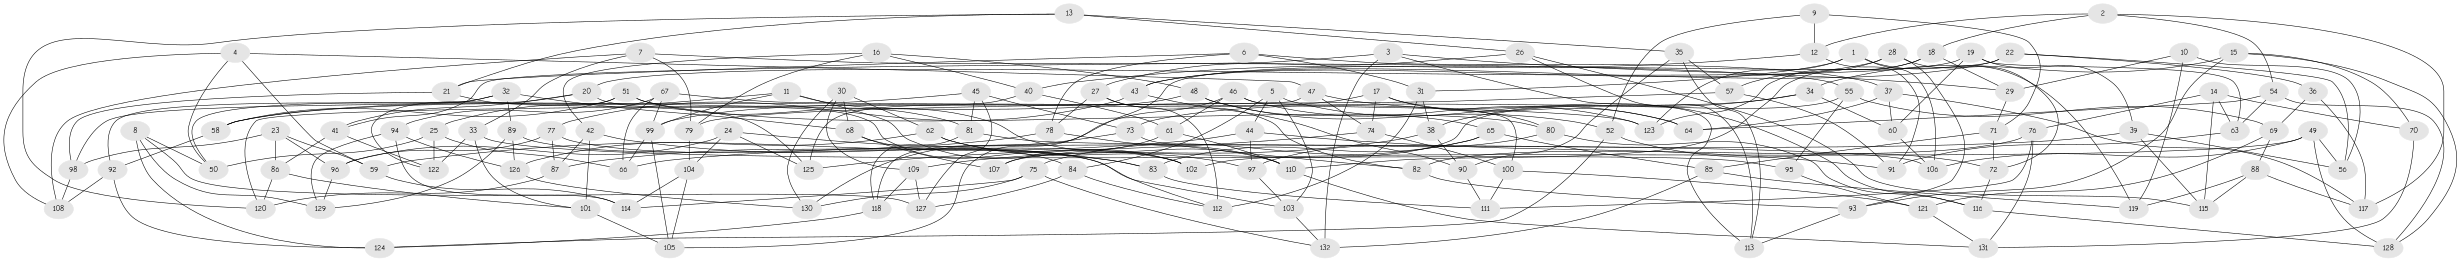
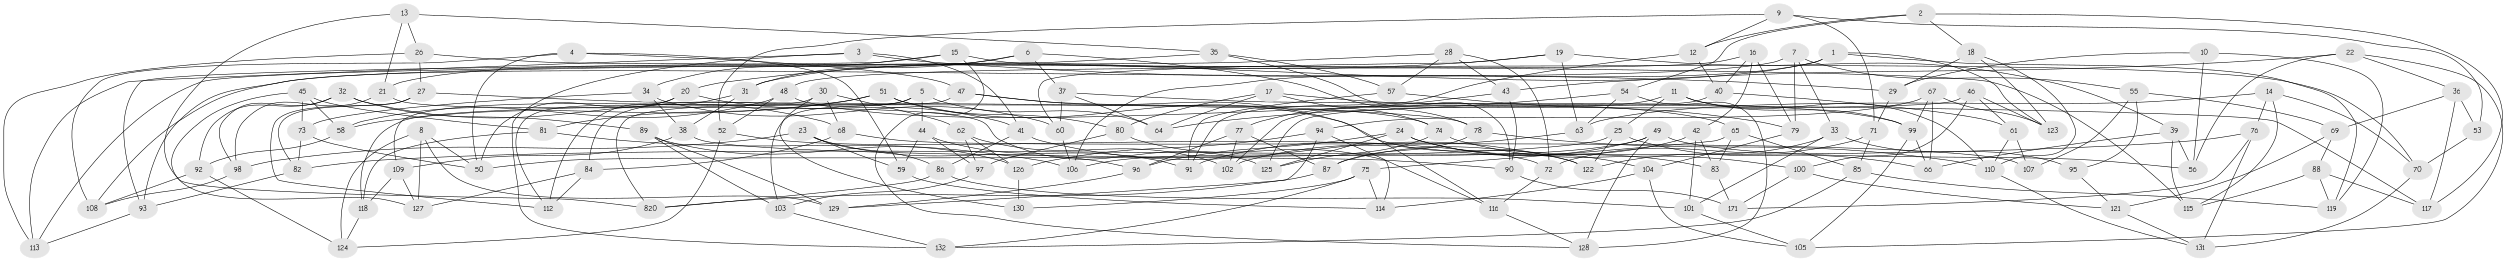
node "53": added
edge "73" -- "130": now "73" -- "50"
node "120": label "120" -> "820"
node "111": label "111" -> "171"
